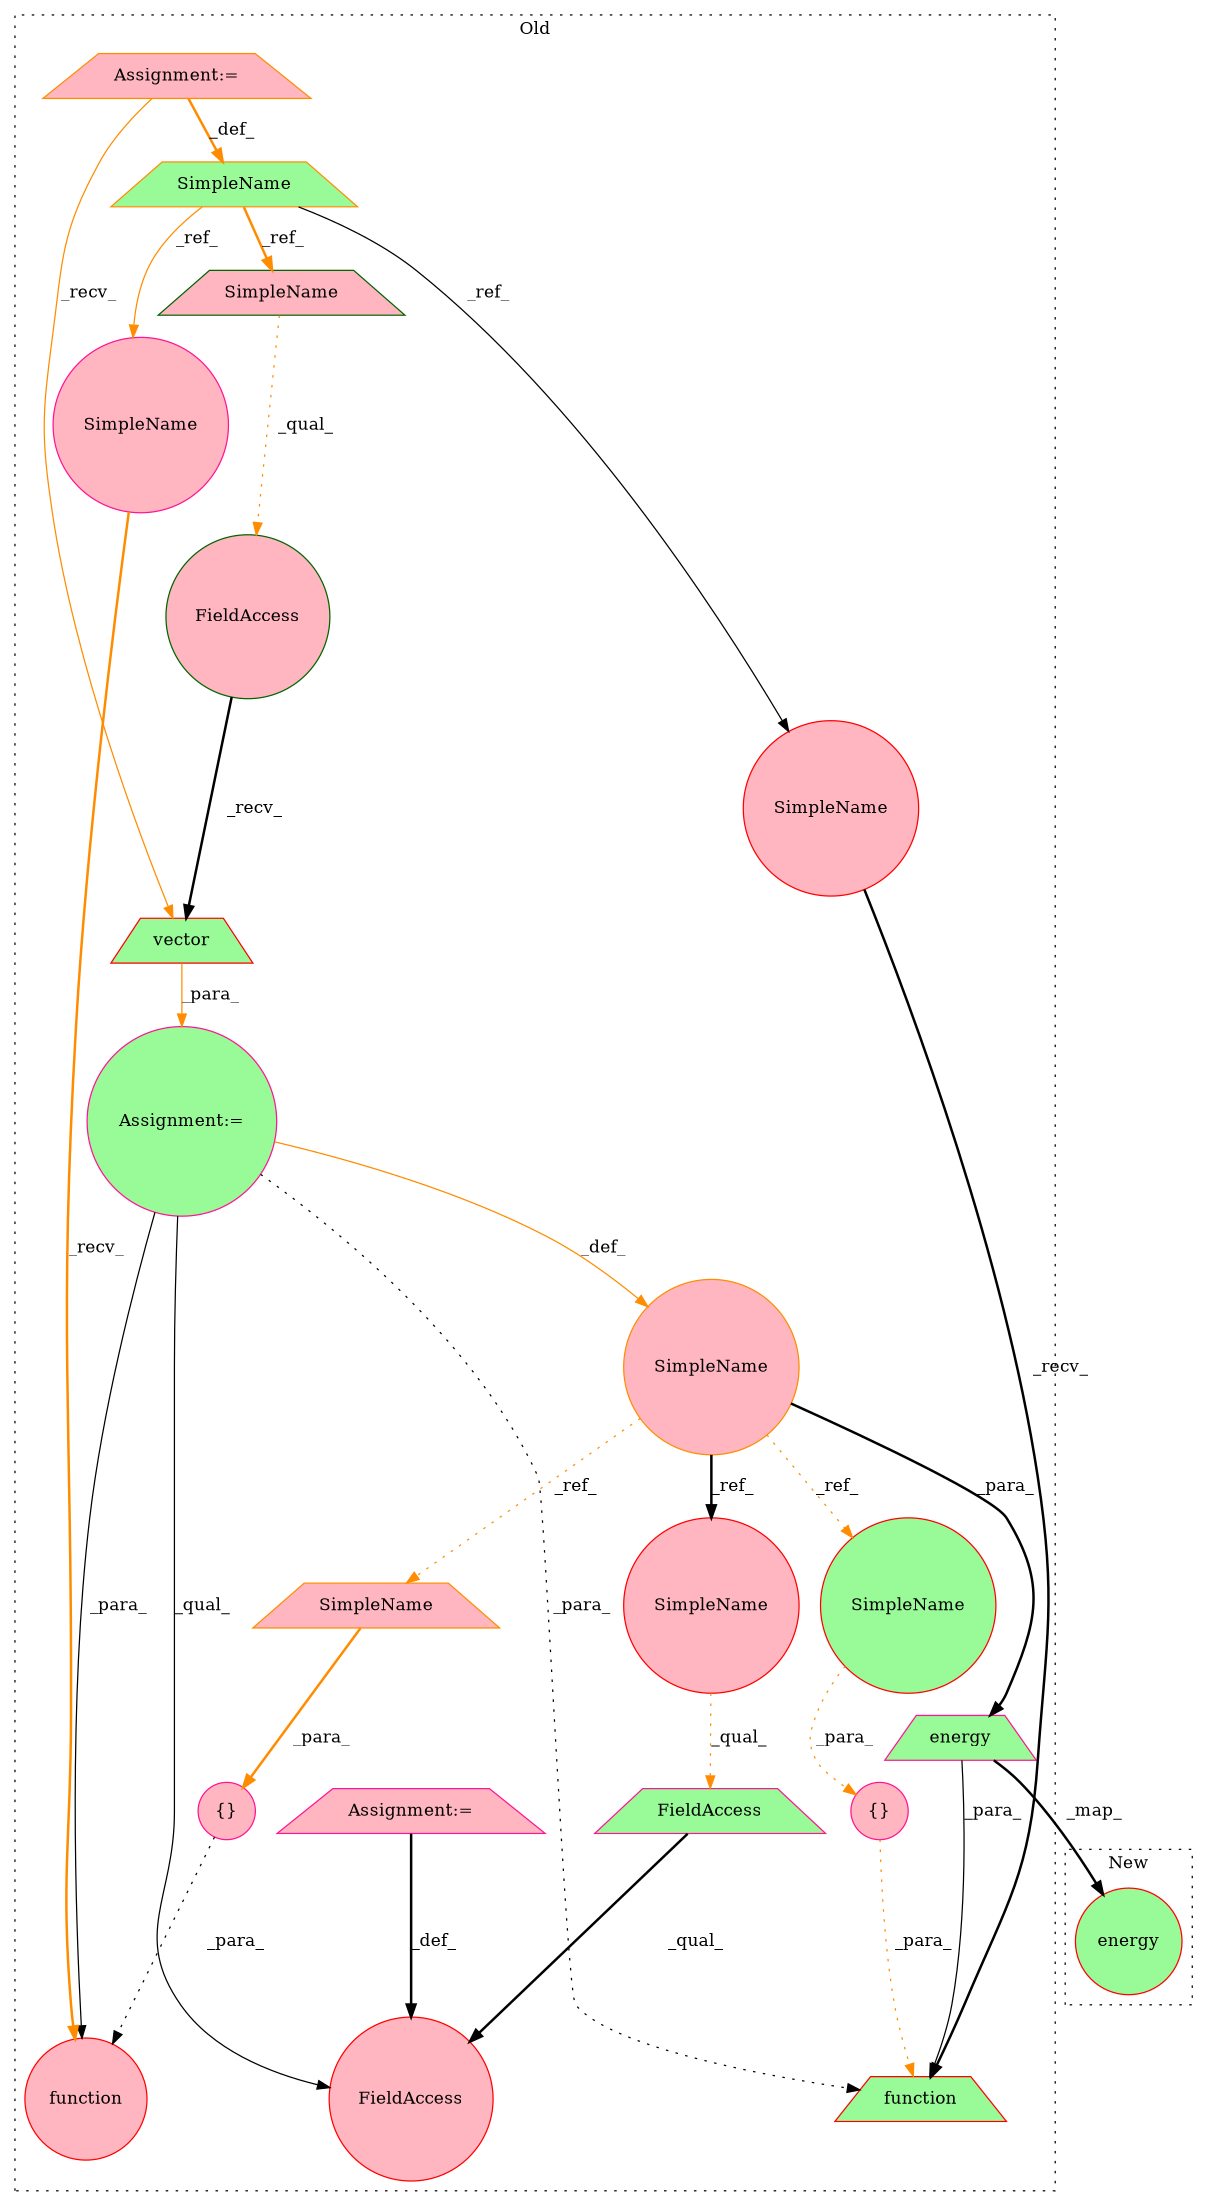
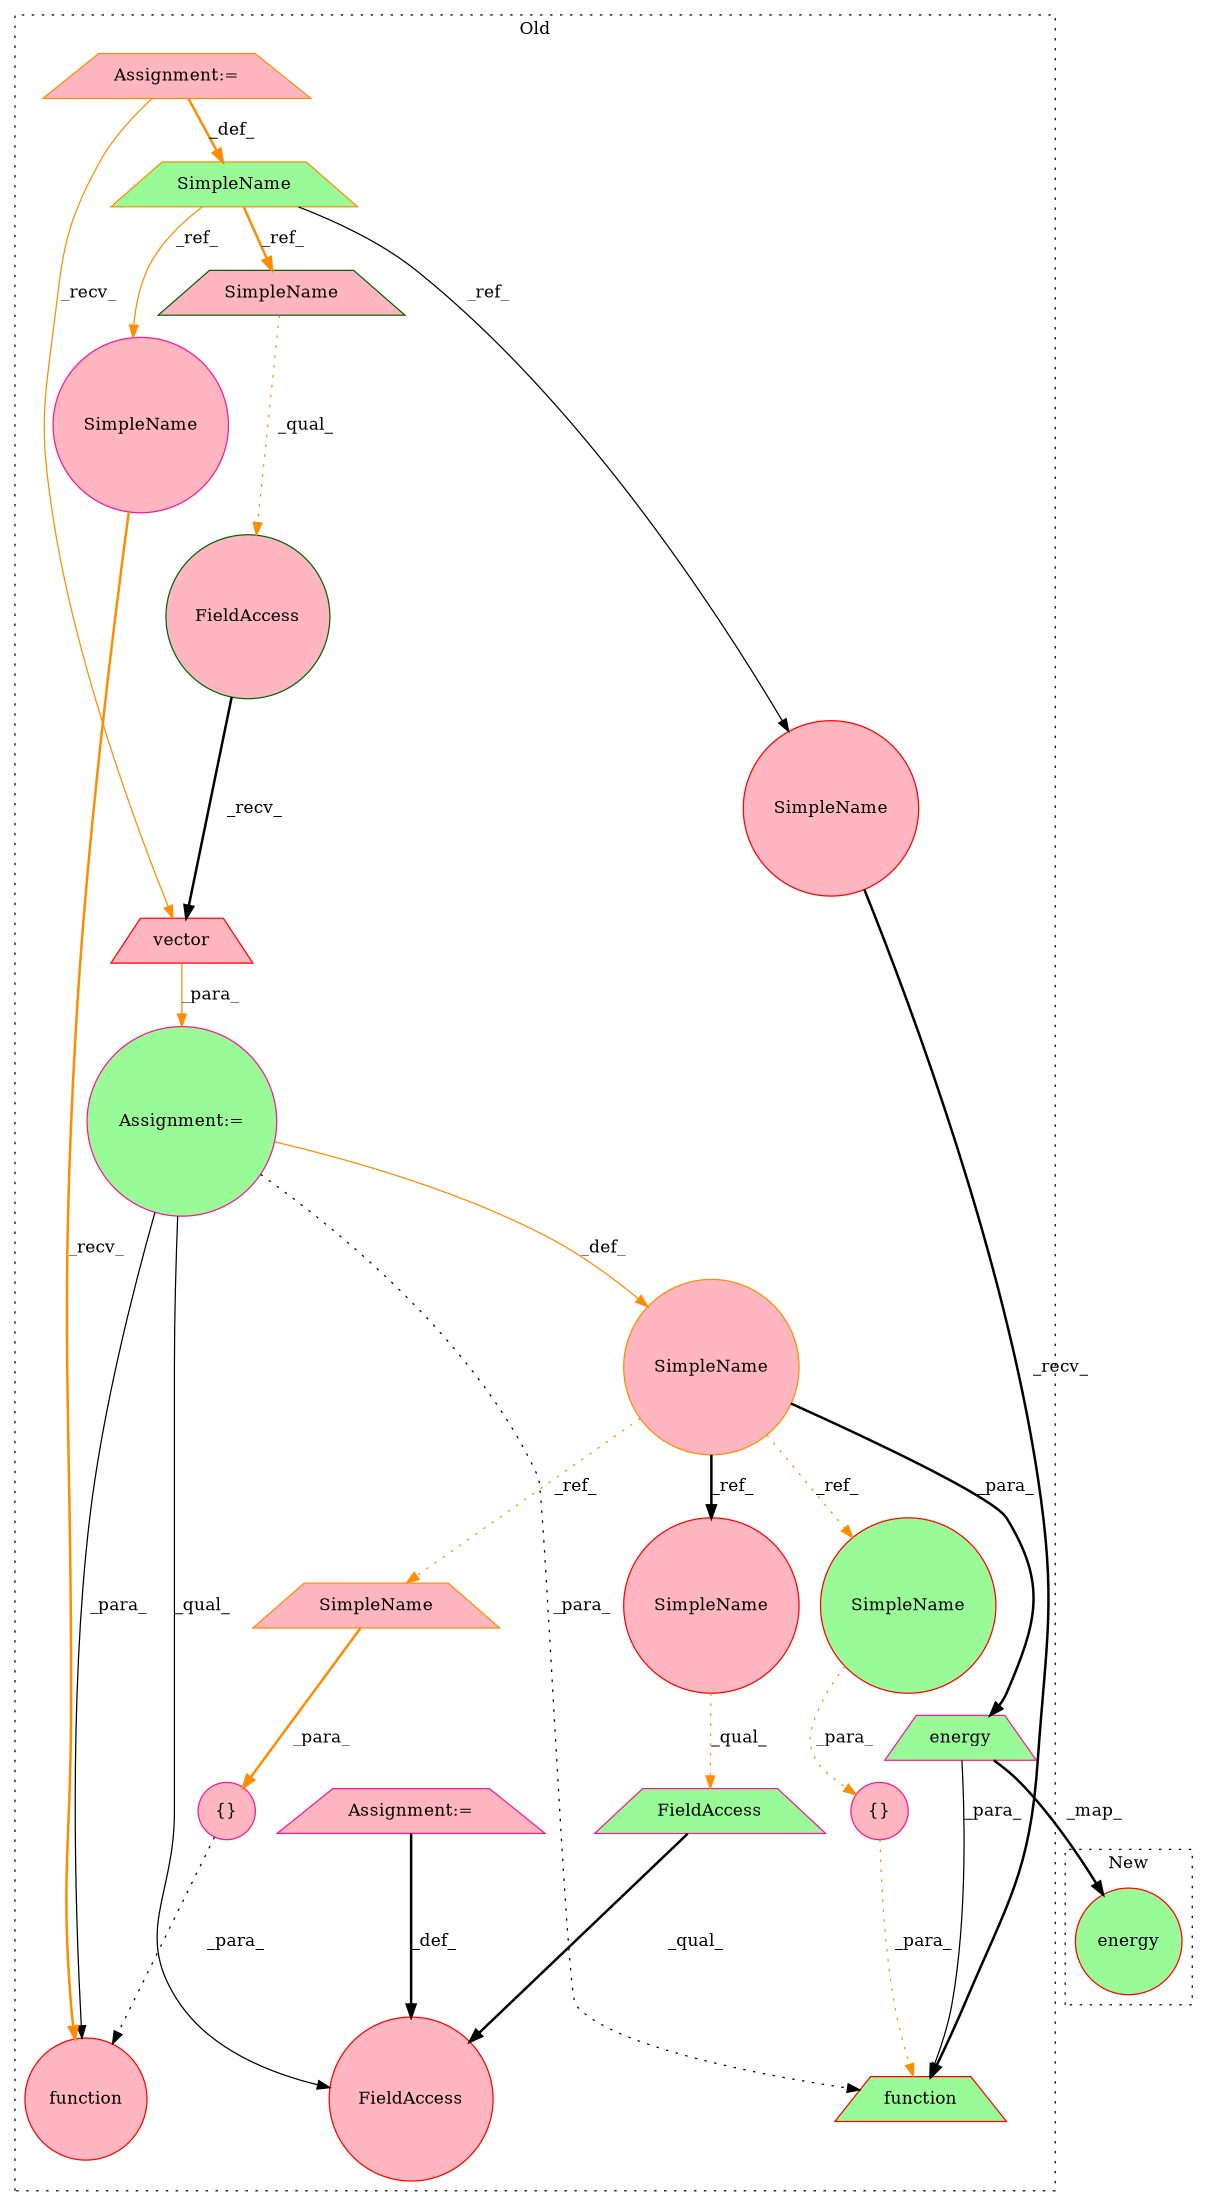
node "vector": fillcolor palegreen -> lightpink
